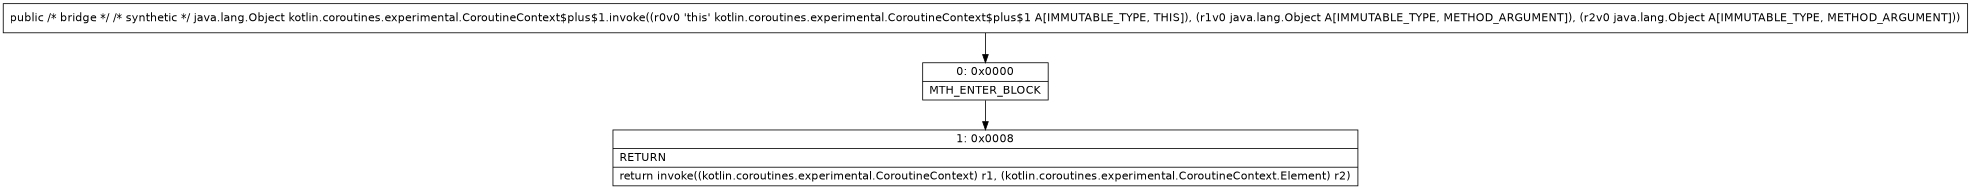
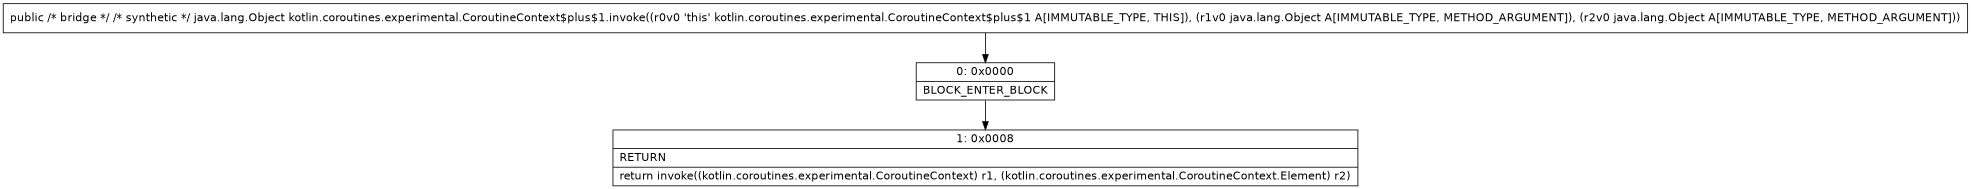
node "0: 0x0000": text "MTH_ENTER_BLOCK" -> "BLOCK_ENTER_BLOCK"
